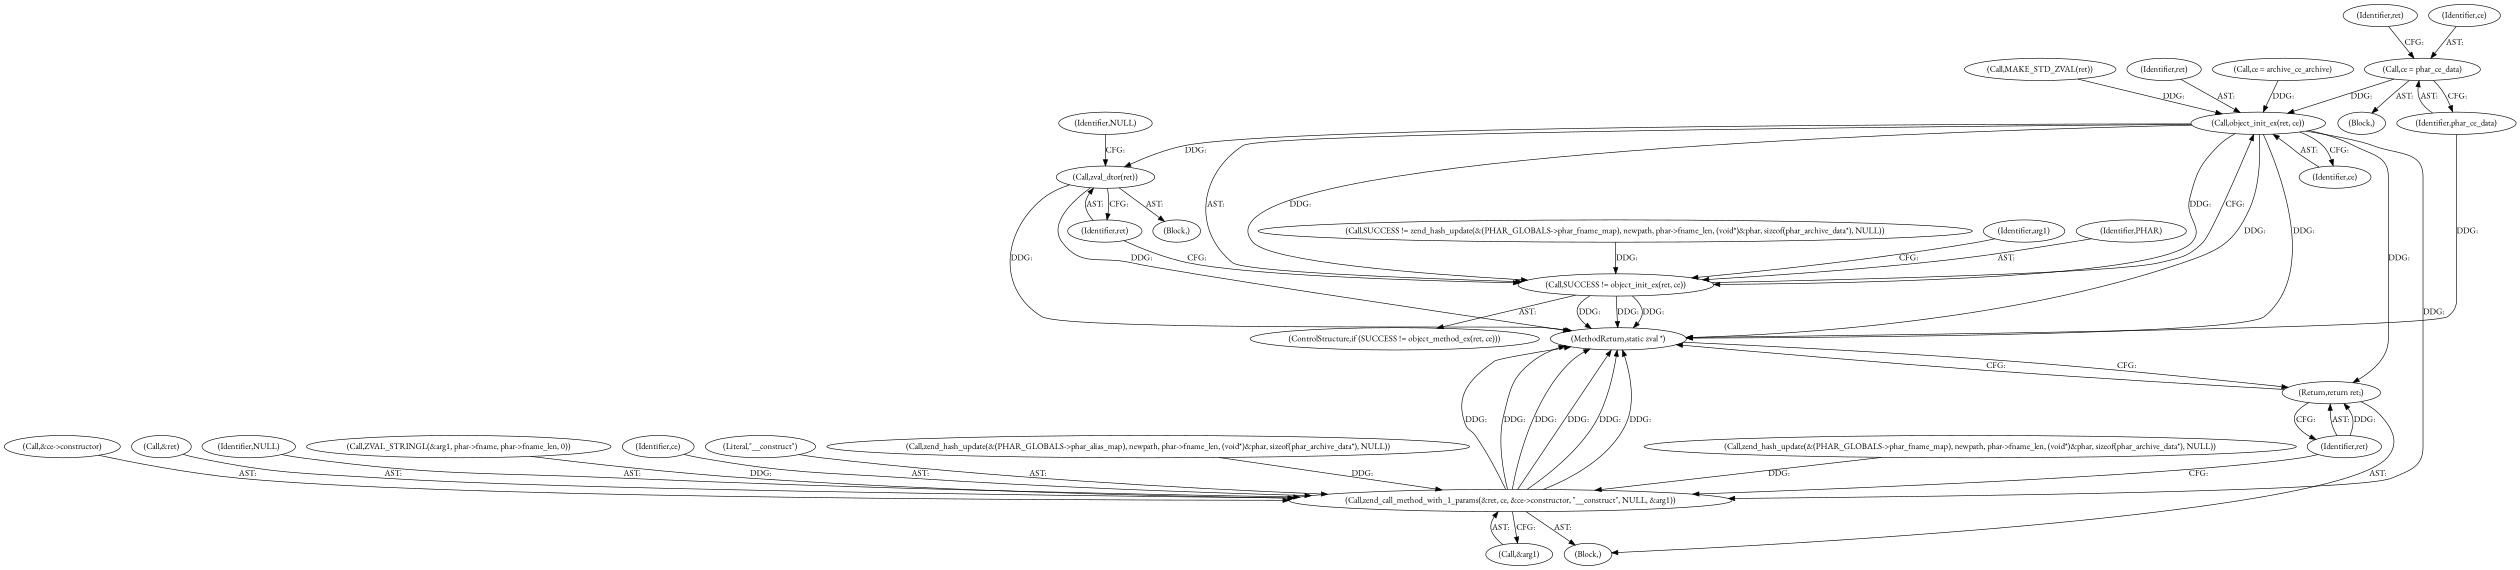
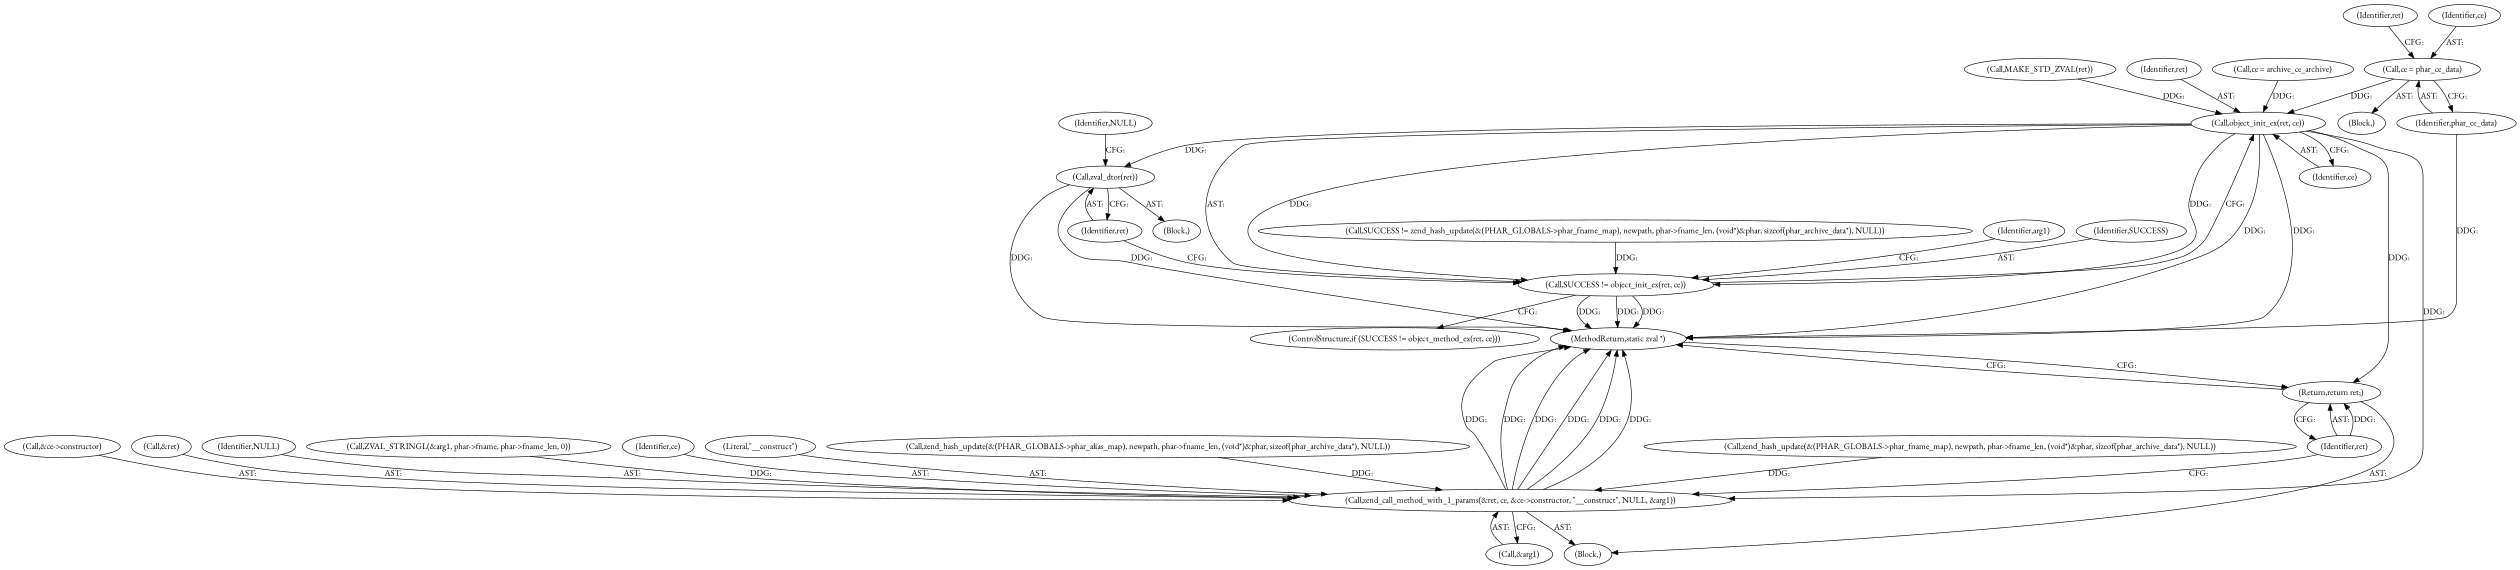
node "(Identifier,PHAR)": label "(Identifier,PHAR)" -> "(Identifier,SUCCESS)"
edge "(Call,SUCCESS != object_init_ex(ret, ce))" -> "(ControlStructure,if (SUCCESS != object_method_ex(ret, ce)))": label "AST: " -> "CFG: "
